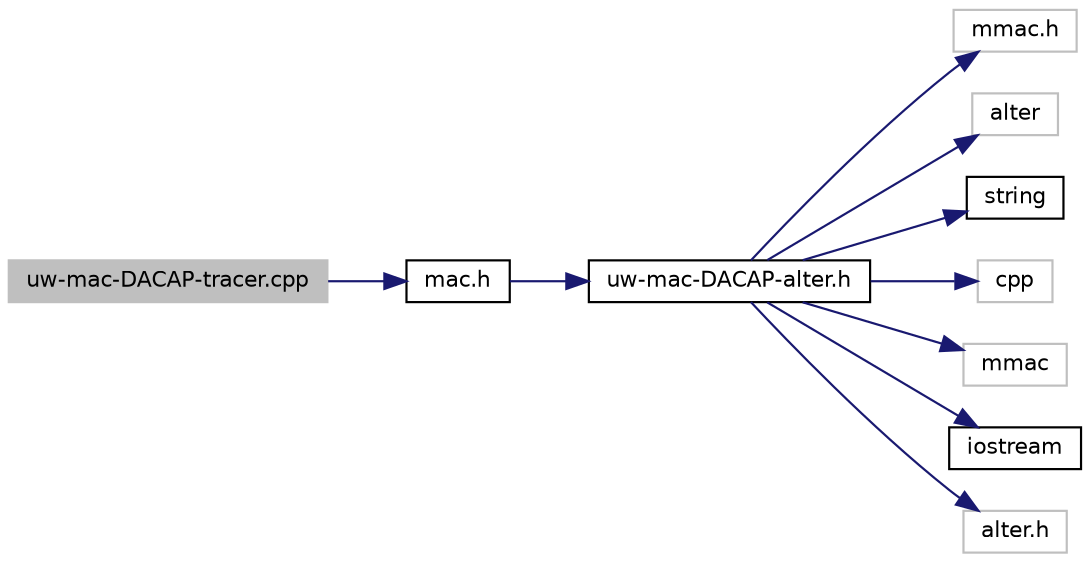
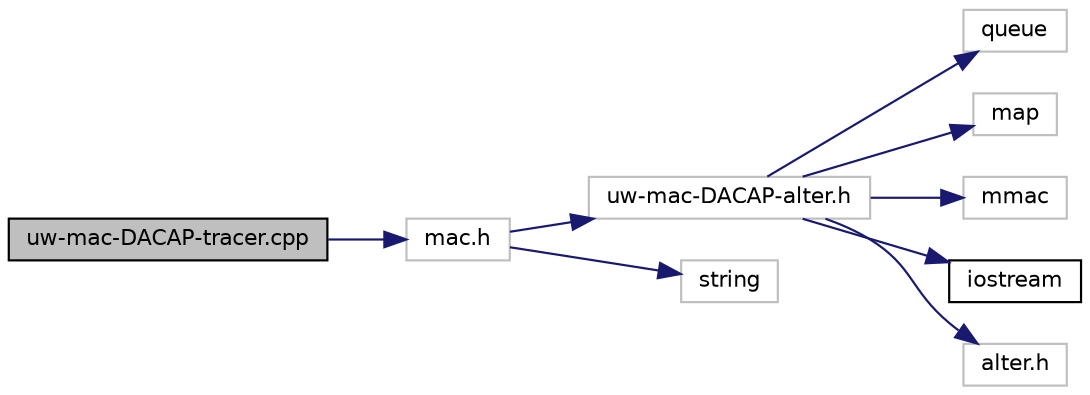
node "mmac.h": removed
node "alter": label "alter" -> "queue"
node "string": color black -> grey75
edge "uw-mac-DACAP-alter.h" -> "string": now "mac.h" -> "string"
node "uw-mac-DACAP-tracer.cpp": color grey75 -> black
node "mac.h": color black -> grey75
node "uw-mac-DACAP-alter.h": color black -> grey75
node "cpp": label "cpp" -> "map"
